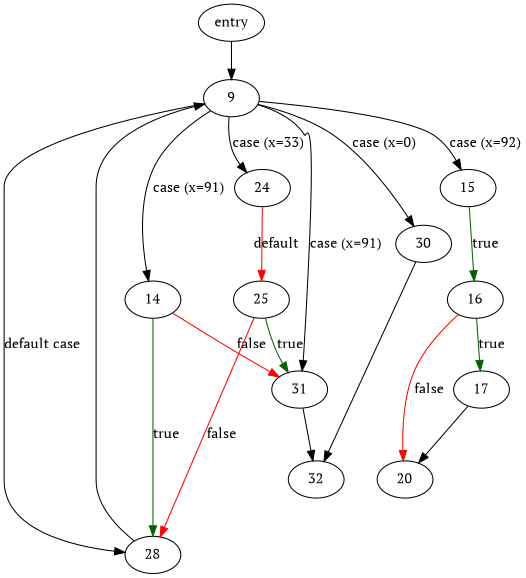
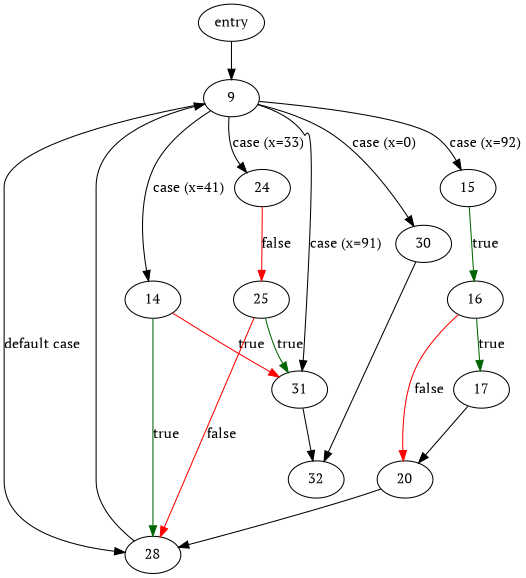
edge "9" -> "14": label "case (x=91)" -> "case (x=41)"
edge "24" -> "25": label "default" -> "false"
edge "14" -> "31": label "false" -> "true"
edge "20" -> "28": added
